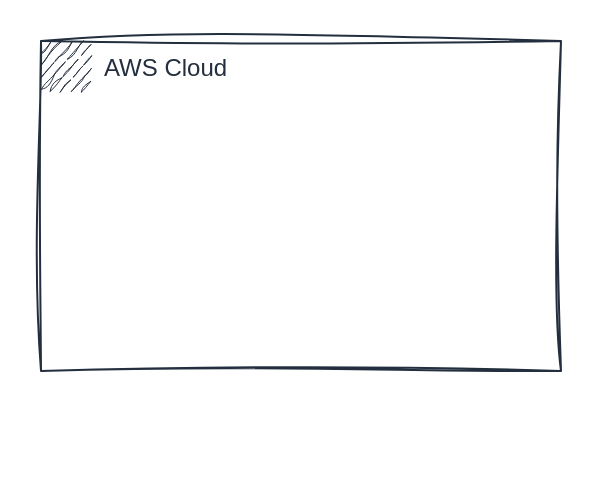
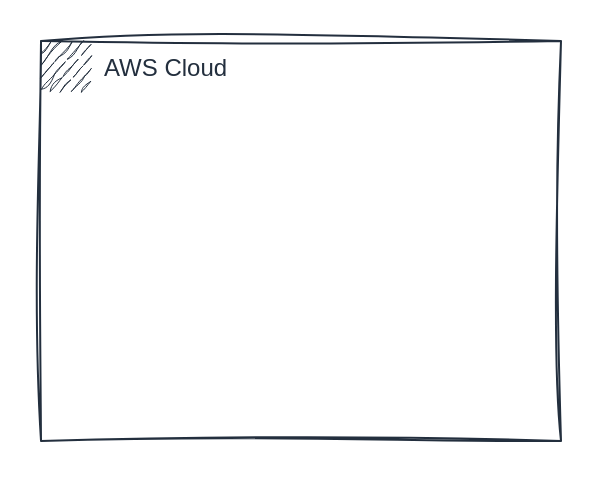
node "AWS Cloud": size 520x330 -> 520x400
